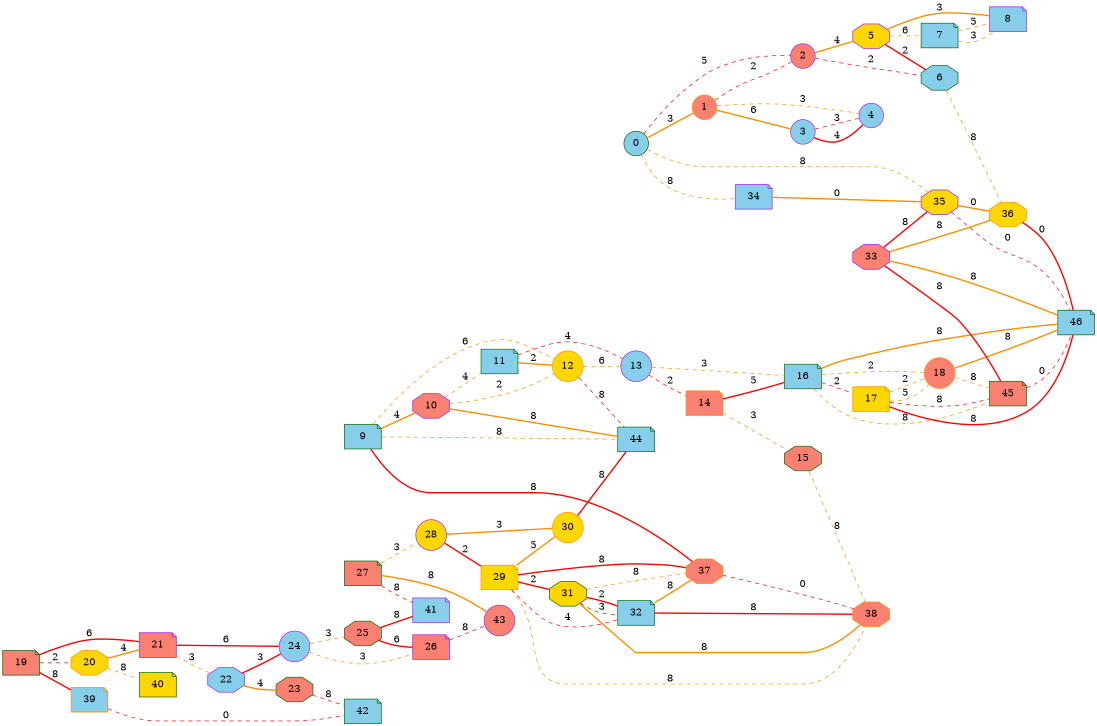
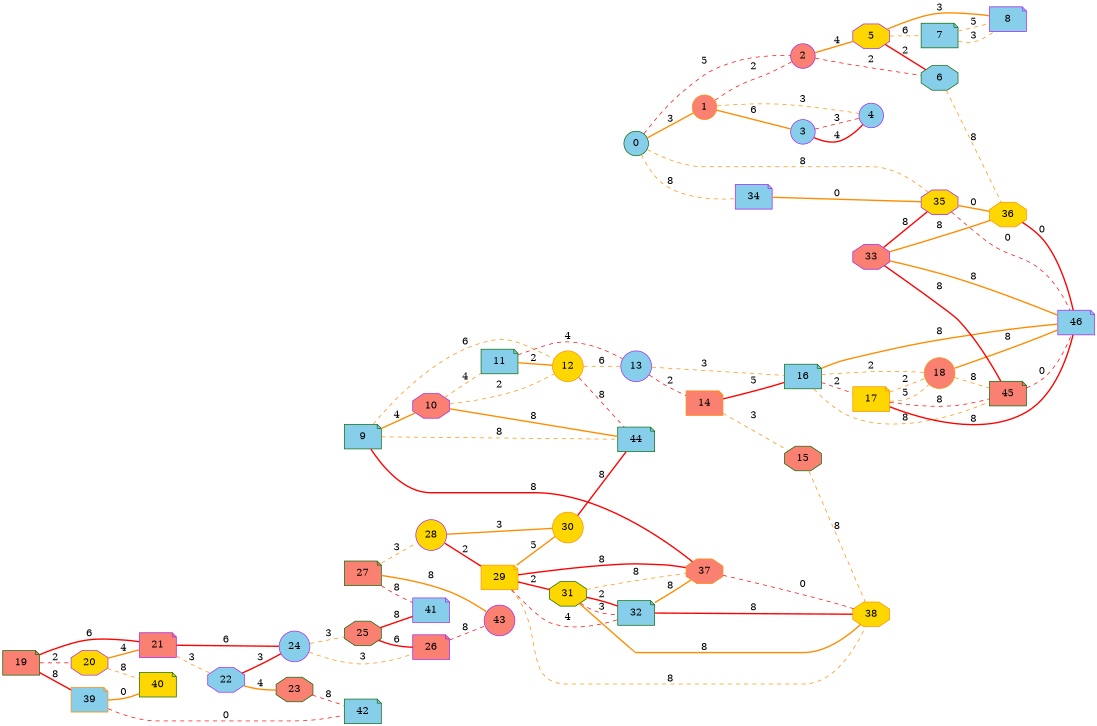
node "46": color darkgreen -> purple
node "38": fillcolor salmon -> gold
node "20": color darkorange -> purple
edge "40" -- "39": added, label "0"
